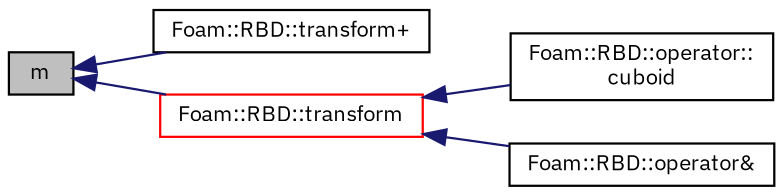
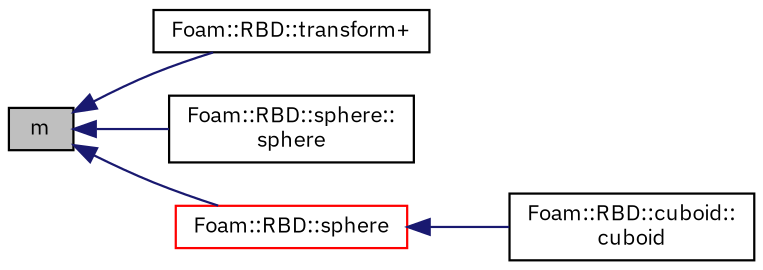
node "Foam::RBD::operator:: cuboid": label "Foam::RBD::operator:: cuboid" -> "Foam::RBD::cuboid:: cuboid"
node "Foam::RBD::transform": label "Foam::RBD::transform" -> "Foam::RBD::sphere"
node "Foam::RBD::sphere:: sphere": added
node "Foam::RBD::operator&": removed
